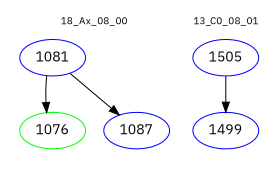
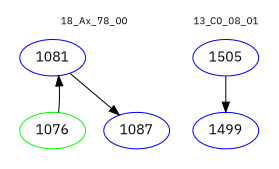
cluster "18_Ax_08_00": label "18_Ax_08_00" -> "18_Ax_78_00"
edge "1081" -> "1076": reversed
